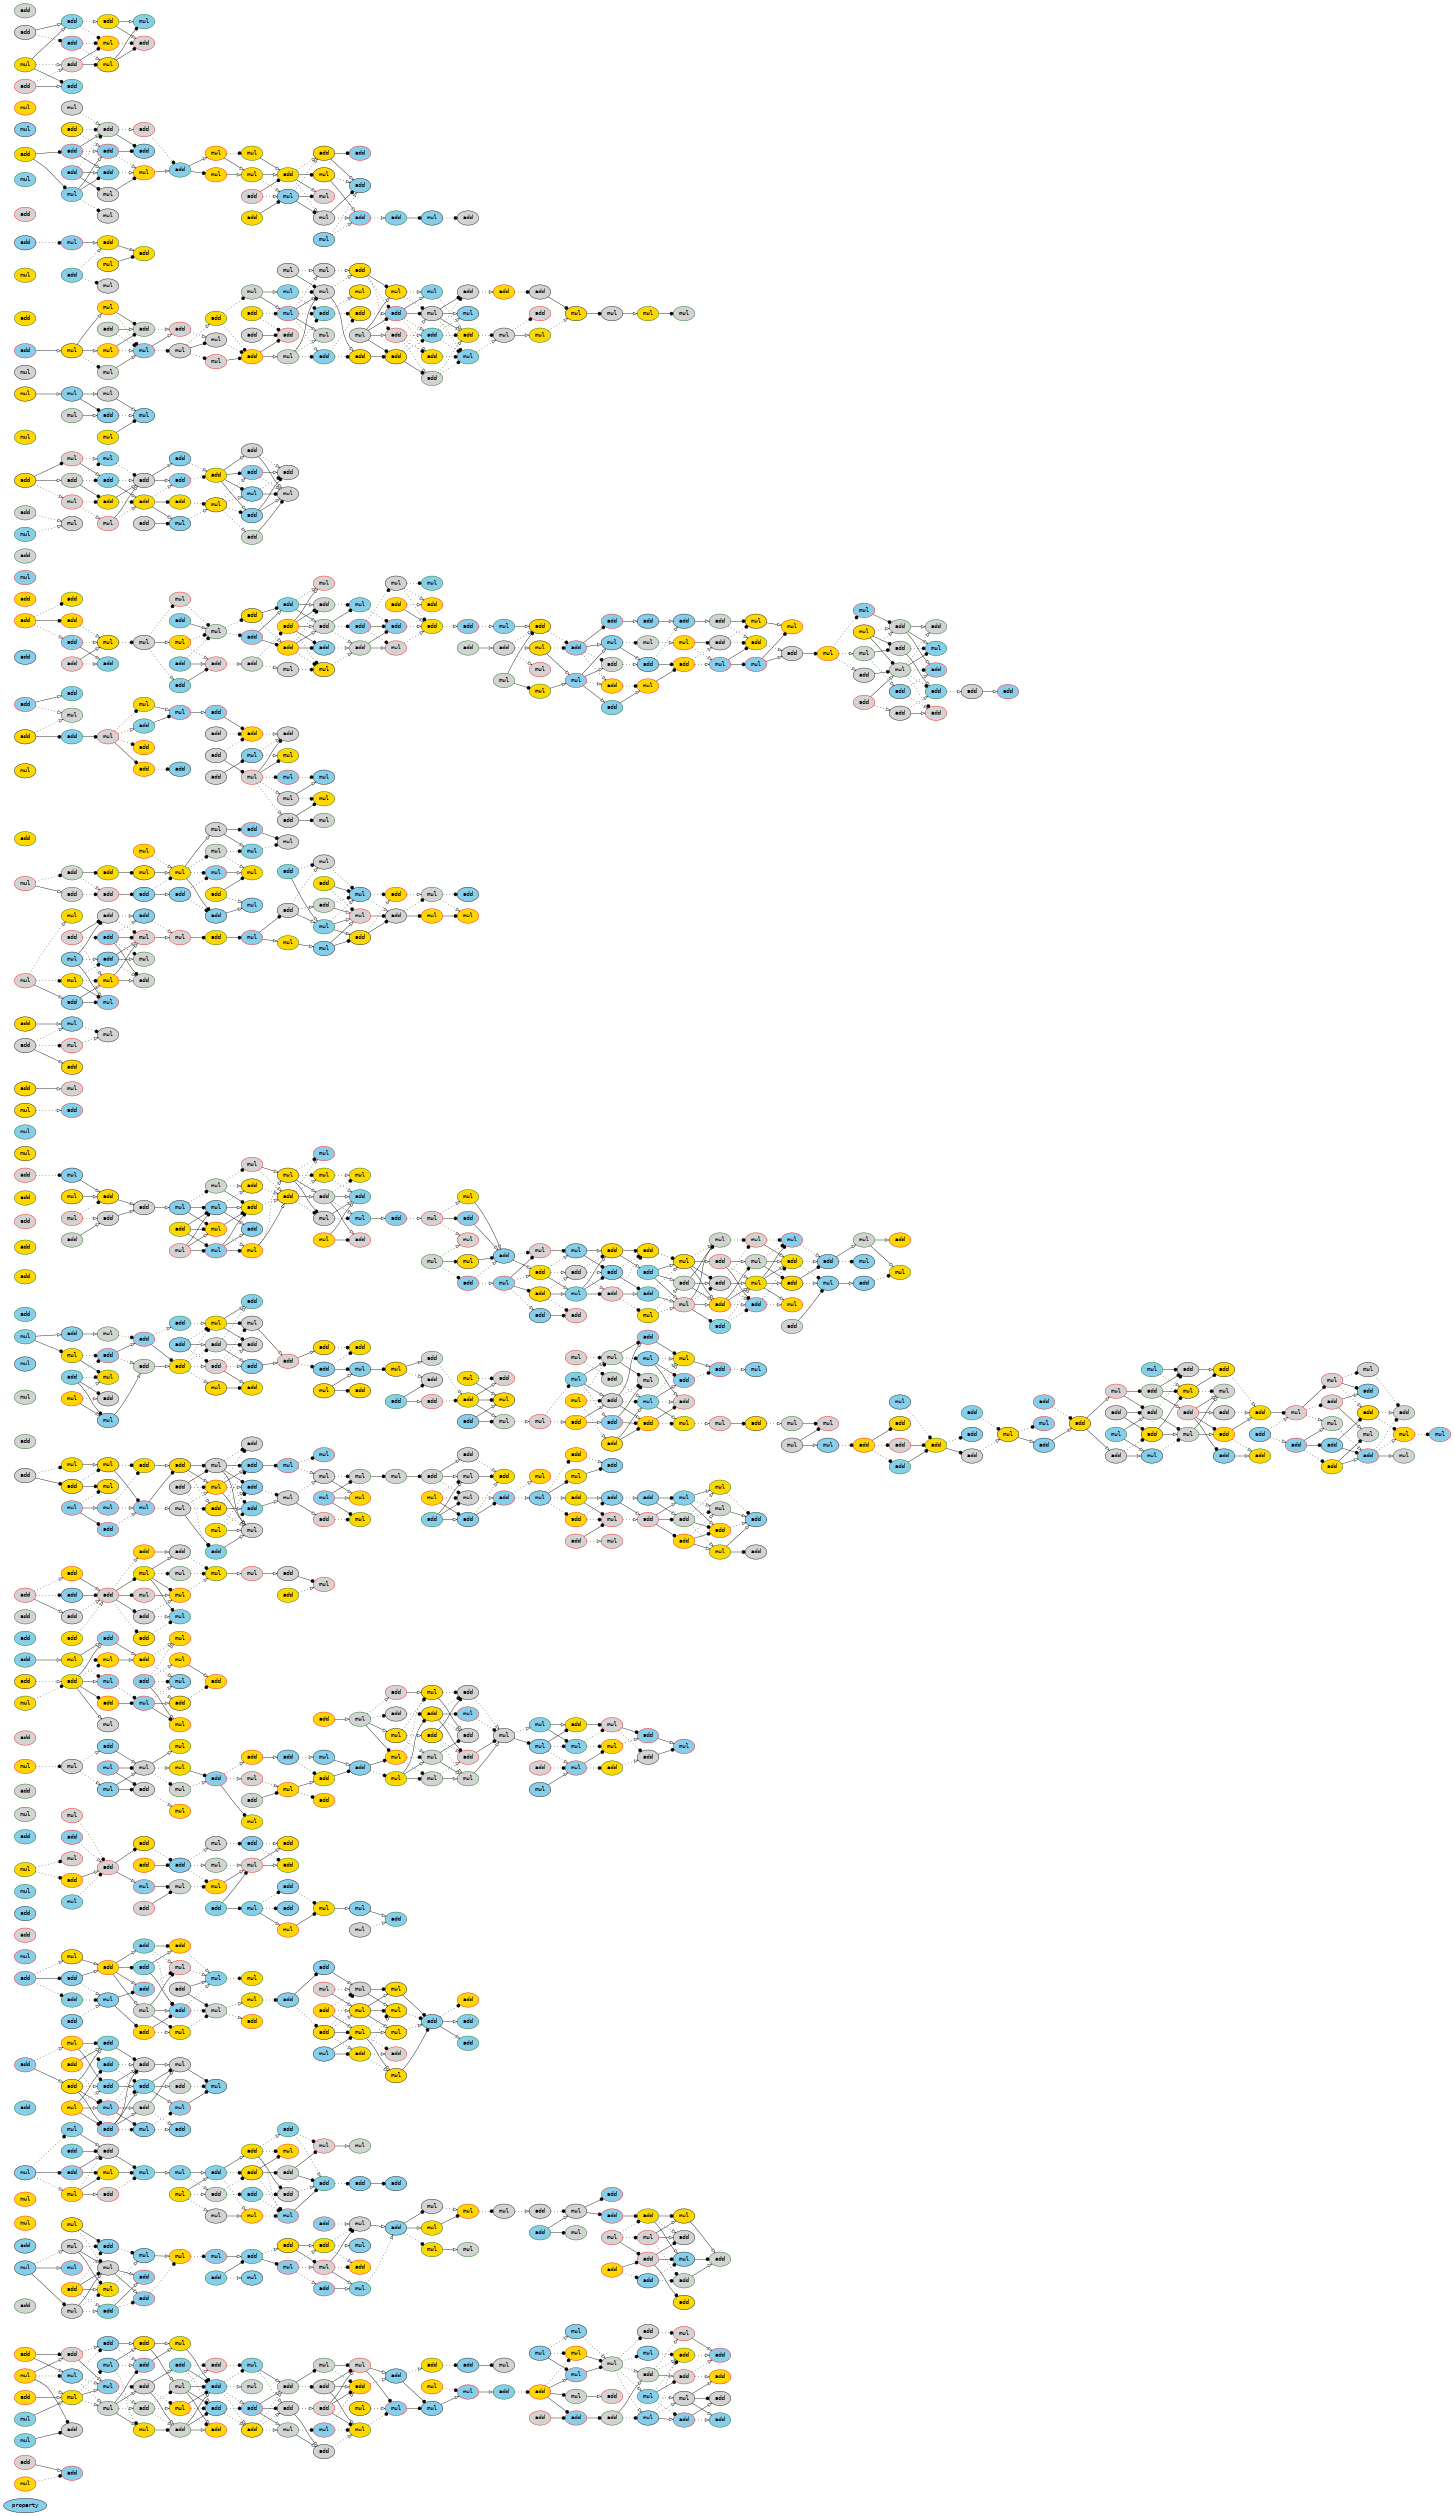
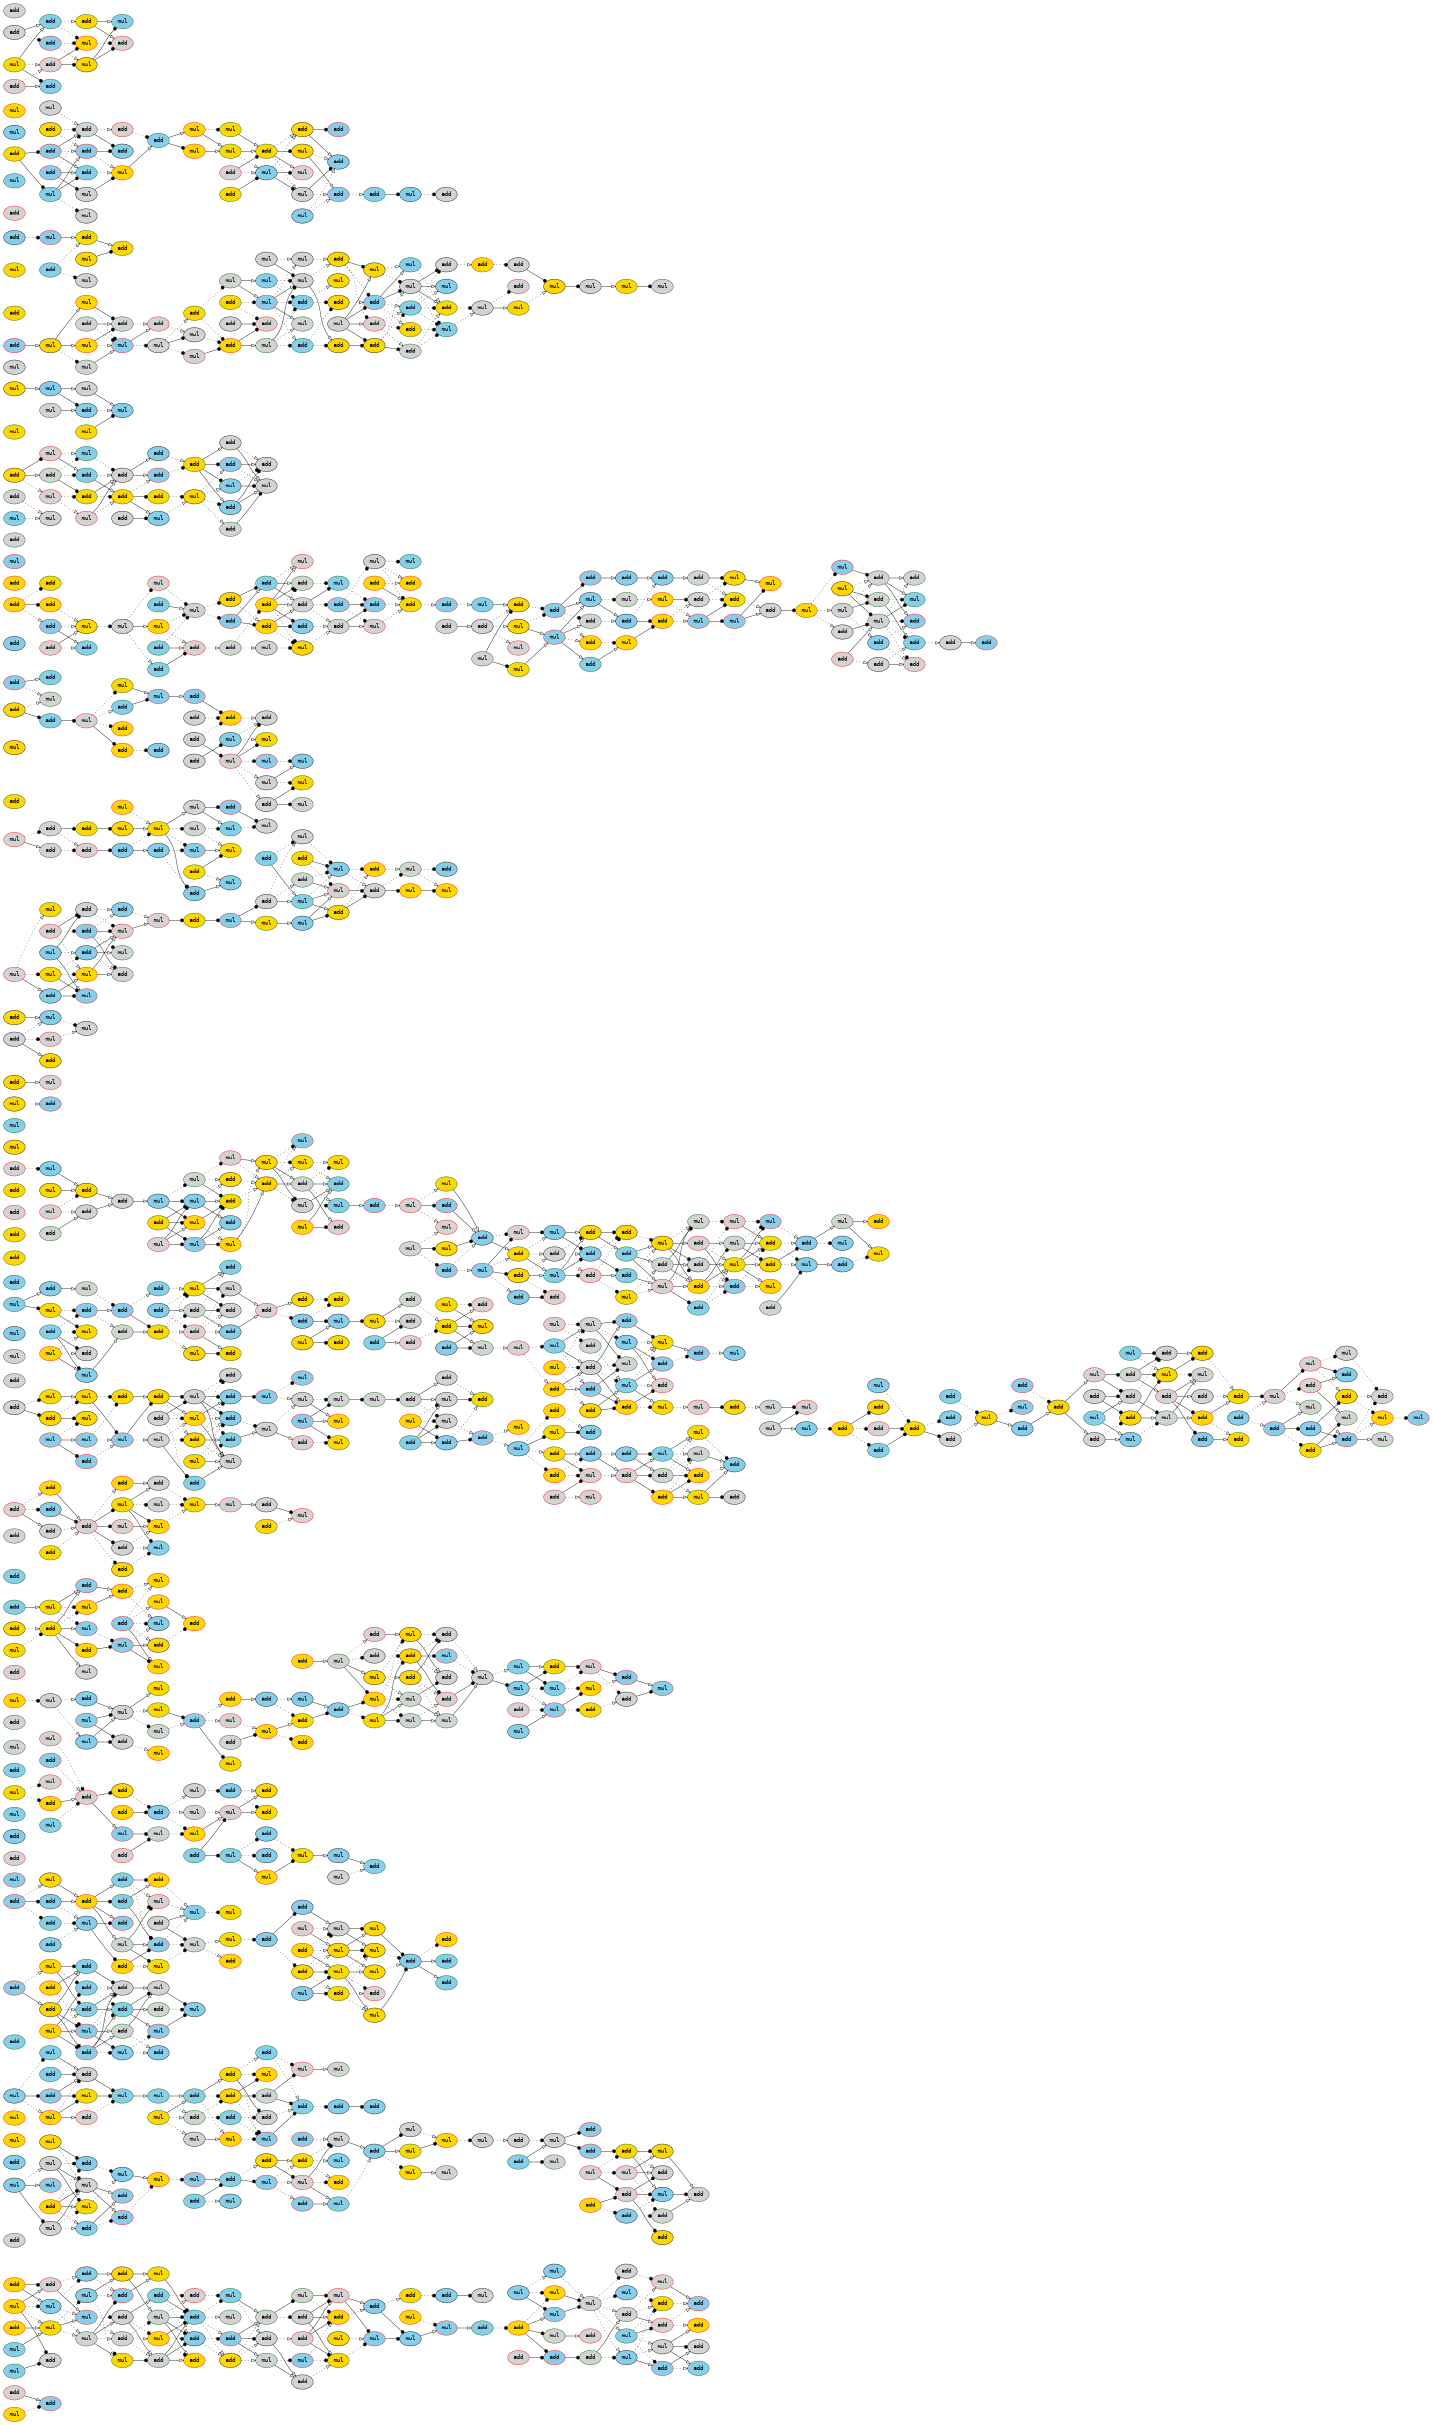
node "property": removed
